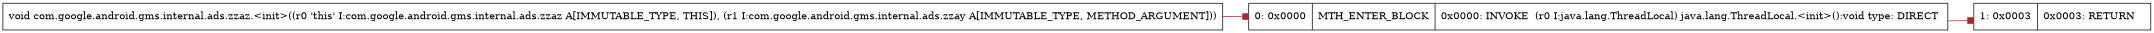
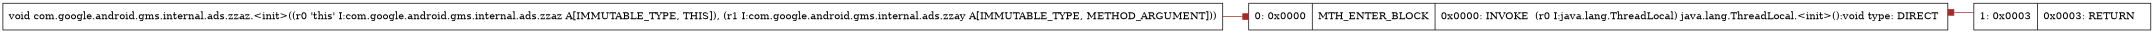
edge "0: 0x0000" -> "1: 0x0003": reversed
